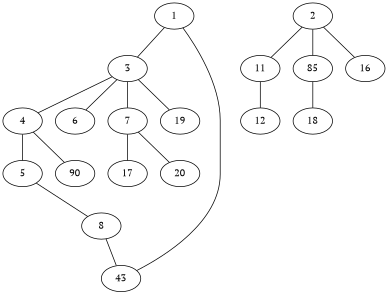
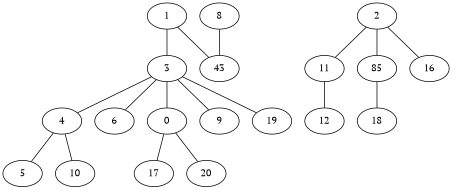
node "7": label "7" -> "0"
node "9": added
node "90": label "90" -> "10"
edge "5" -- "8": removed
